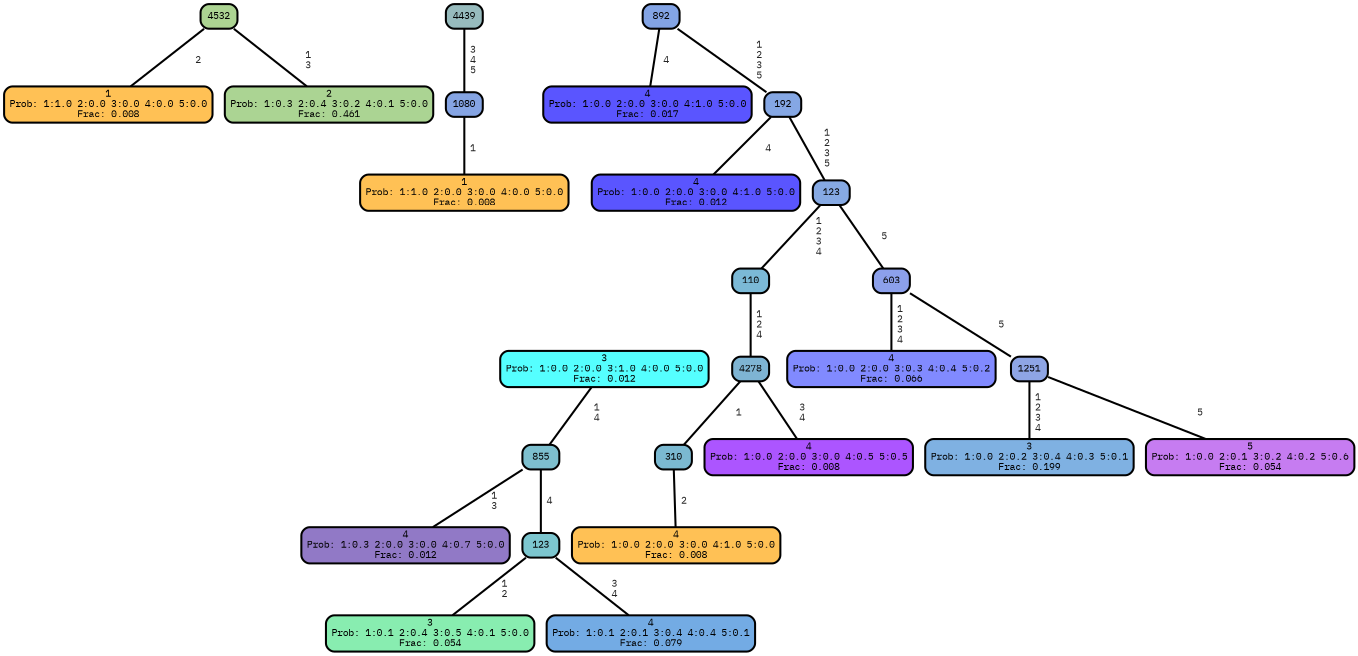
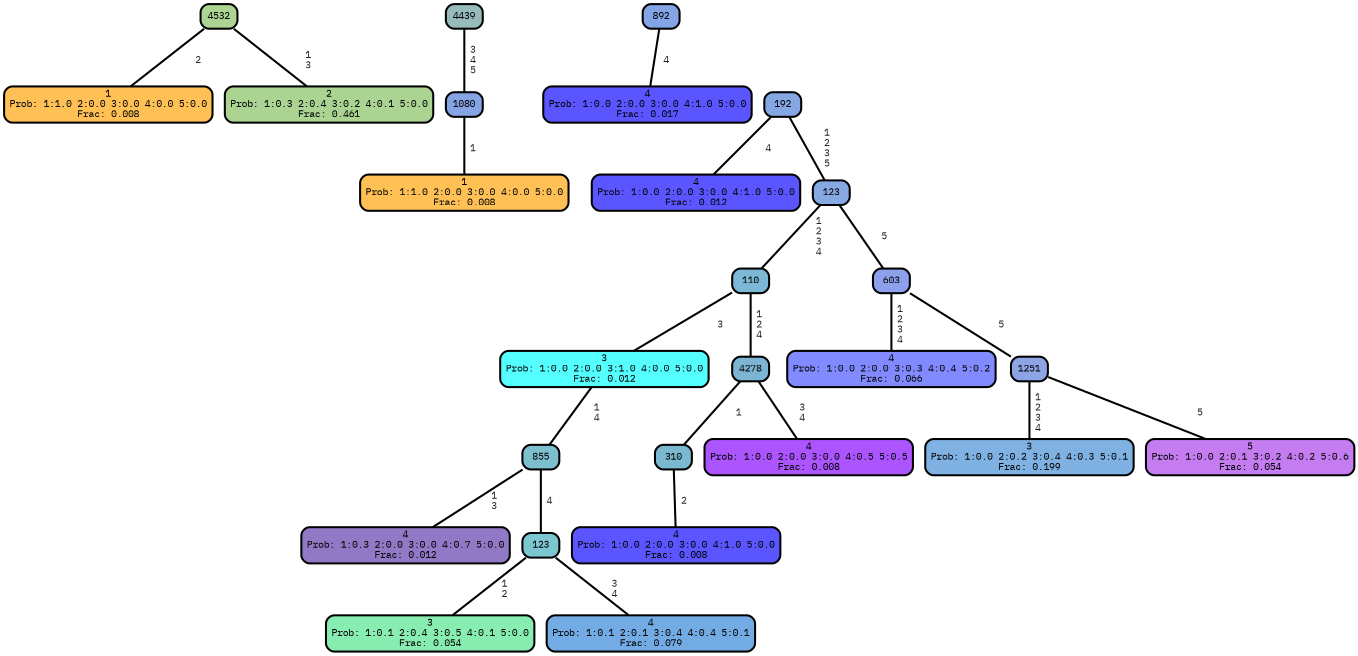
edge "892" -- "192": removed, label "1 2 3 5"
edge "110" -- "3 Prob: 1:0.0 2:0.0 3:1.0 4:0.0 5:0.0 Frac: 0.012": added, label "3"
node "4 Prob: 1:0.0 2:0.0 3:0.0 4:1.0 5:0.0 Frac: 0.008": fillcolor #ffc155 -> #5a55ff
